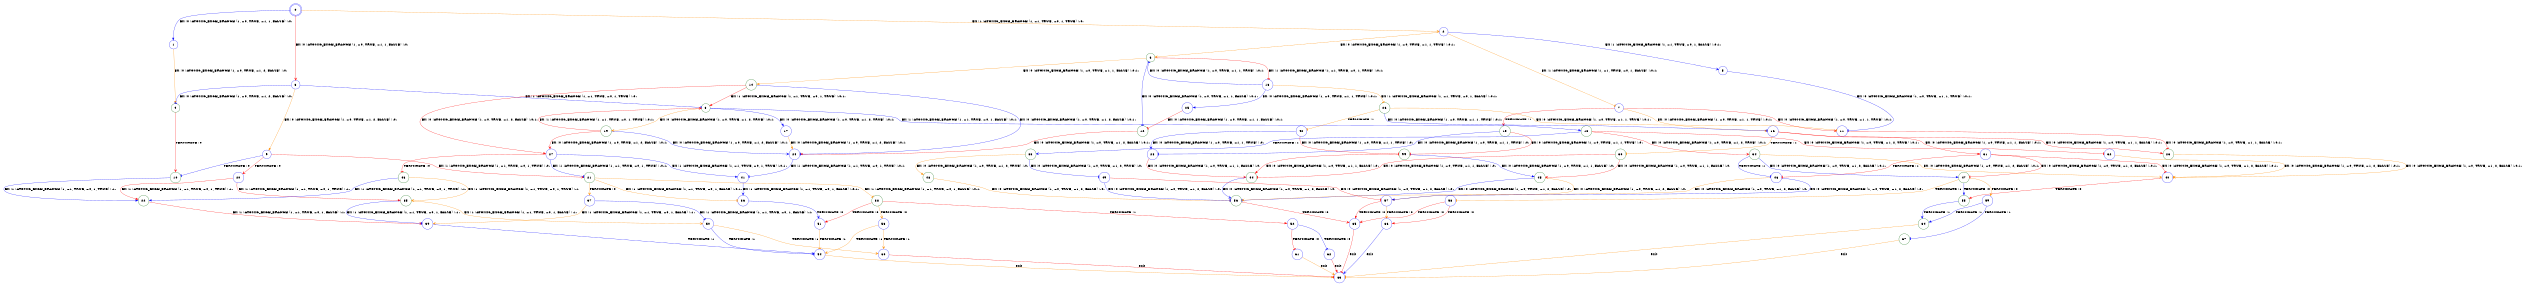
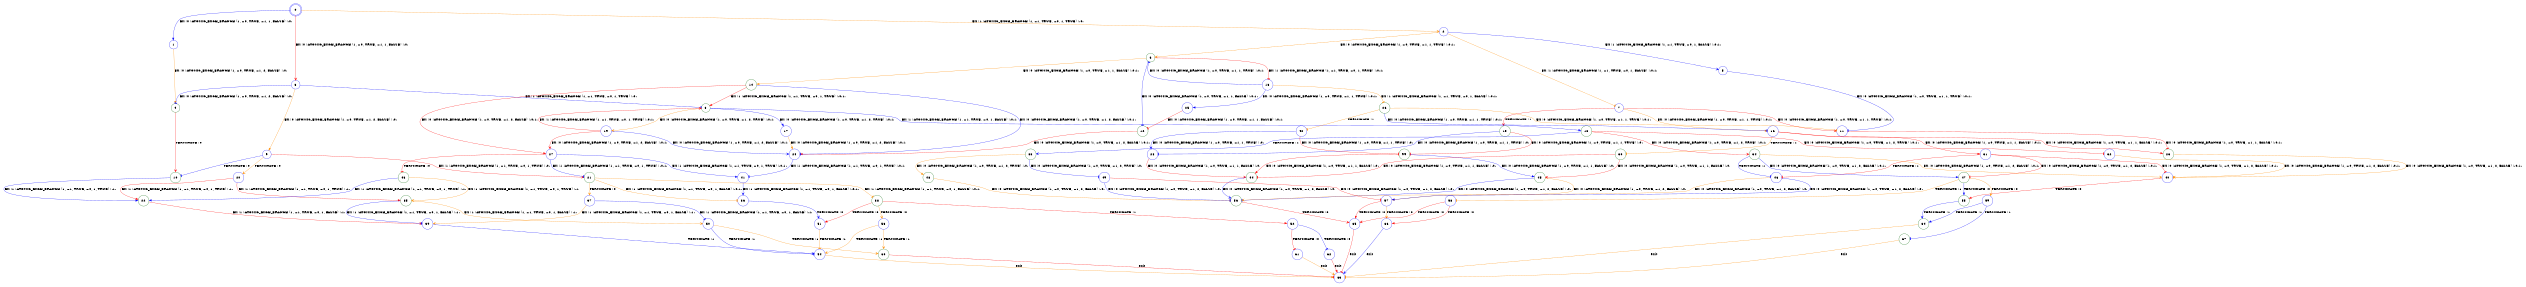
node "19": color darkgreen -> blue
edge "9" -> "20": color red -> darkorange
node "60": color blue -> darkgreen
